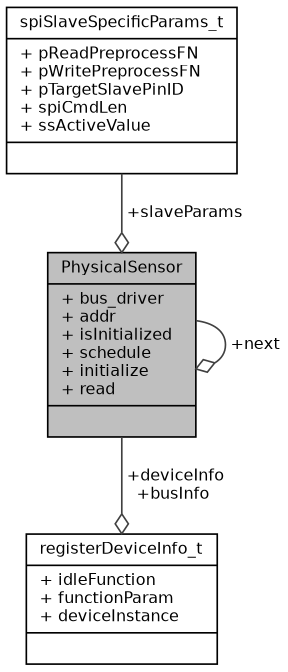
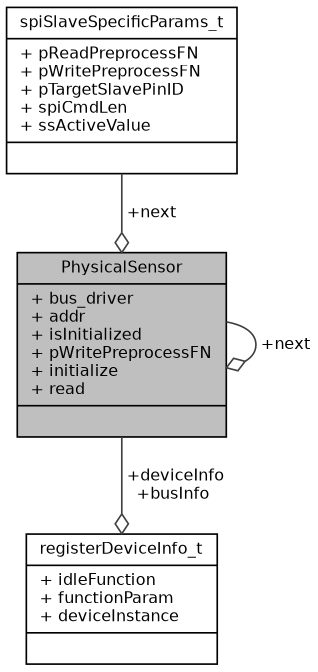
edge "spiSlaveSpecificParams_t" -> "PhysicalSensor": label " +slaveParams" -> " +next"
node "PhysicalSensor": text "+ schedule" -> "+ pWritePreprocessFN"
